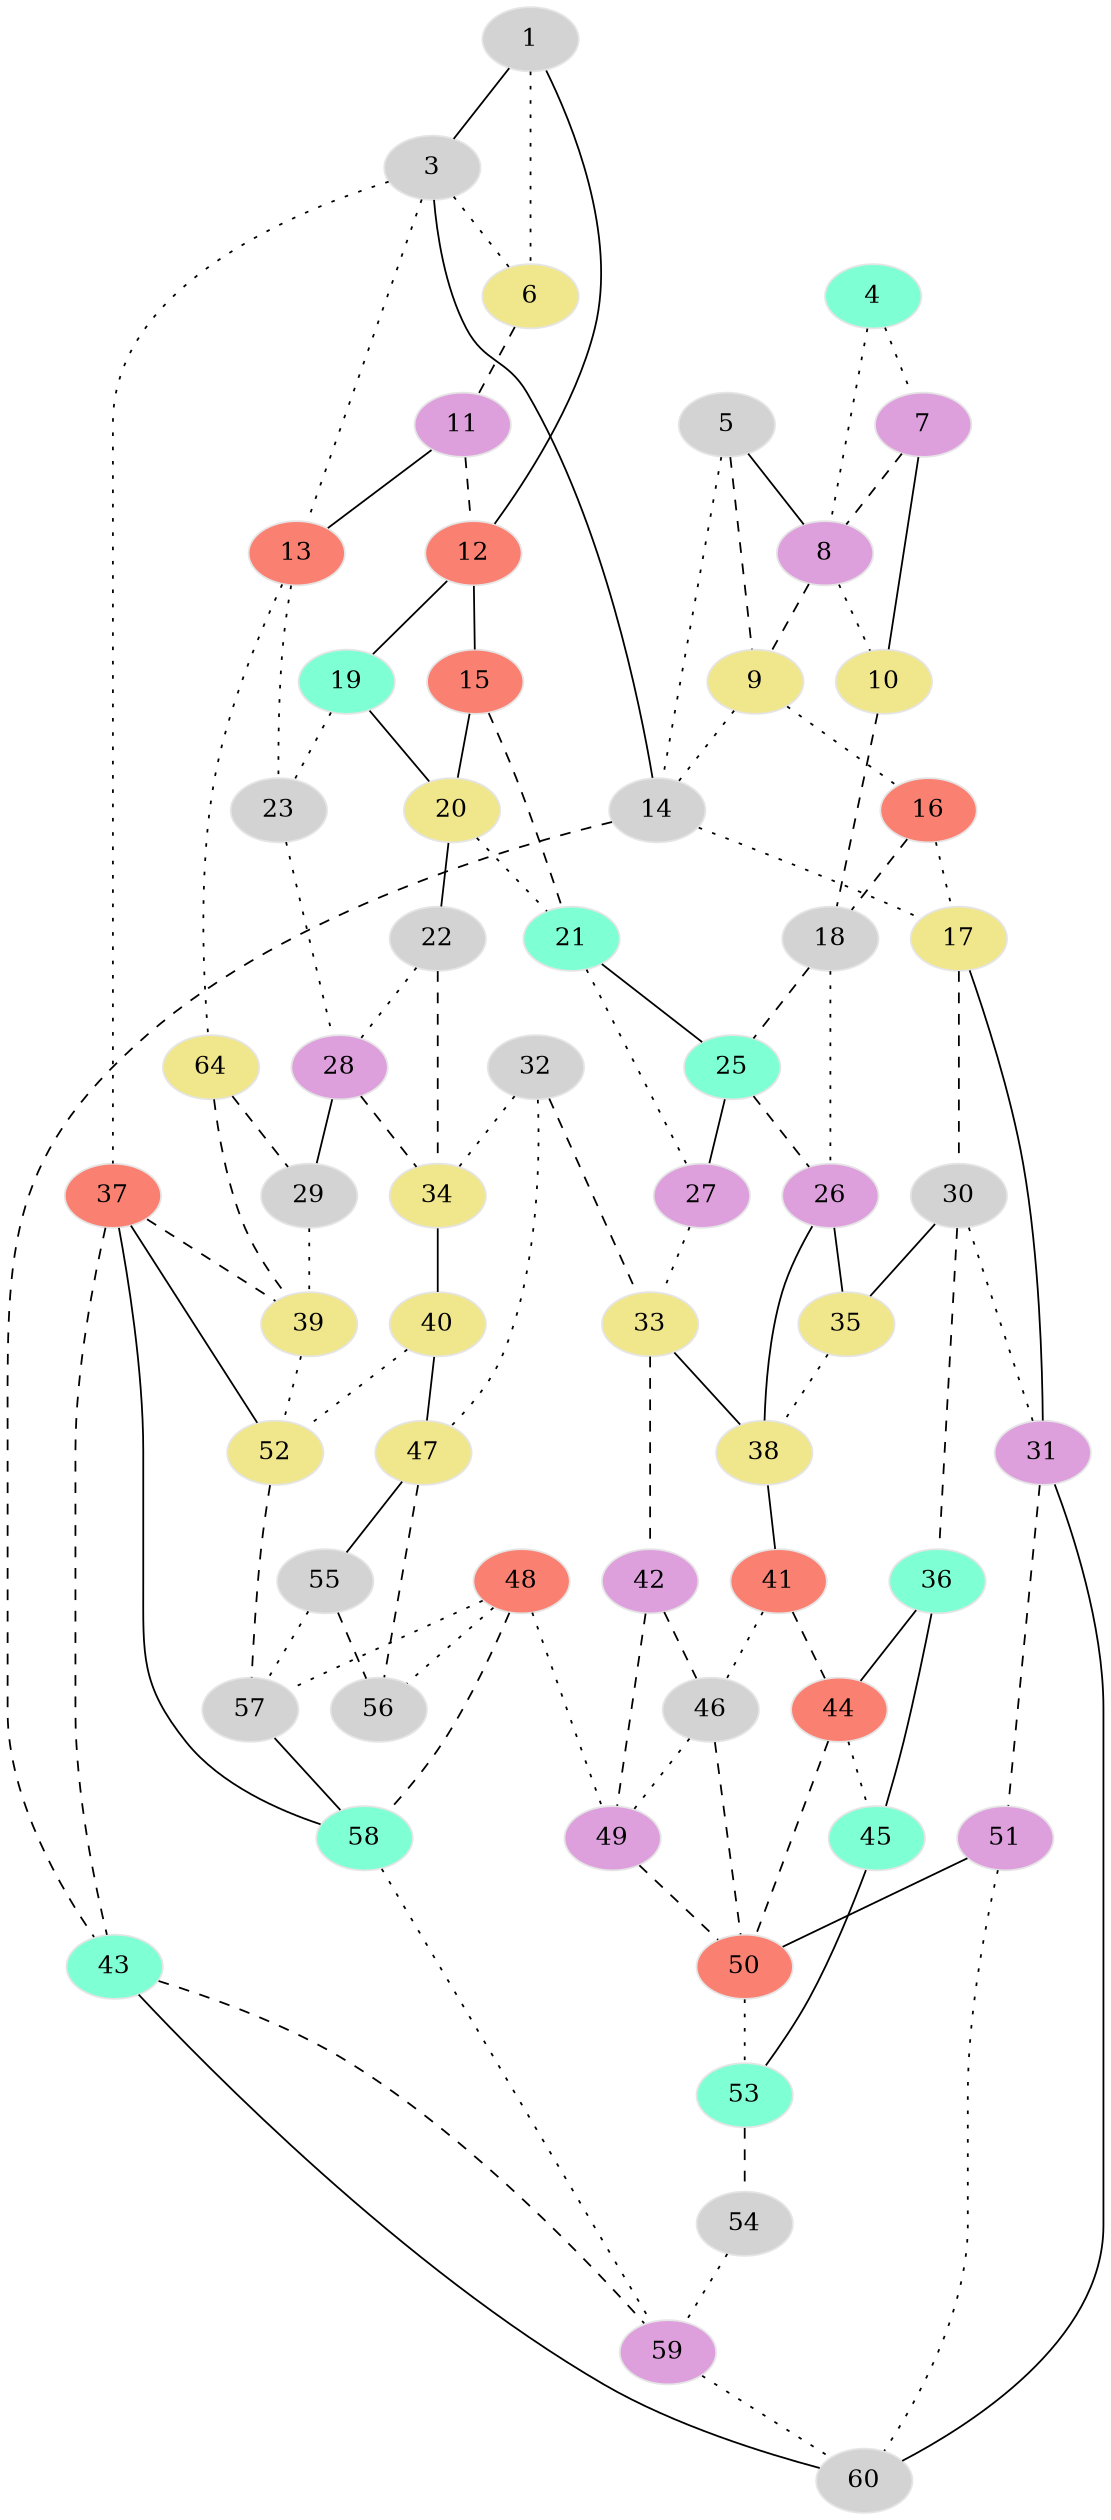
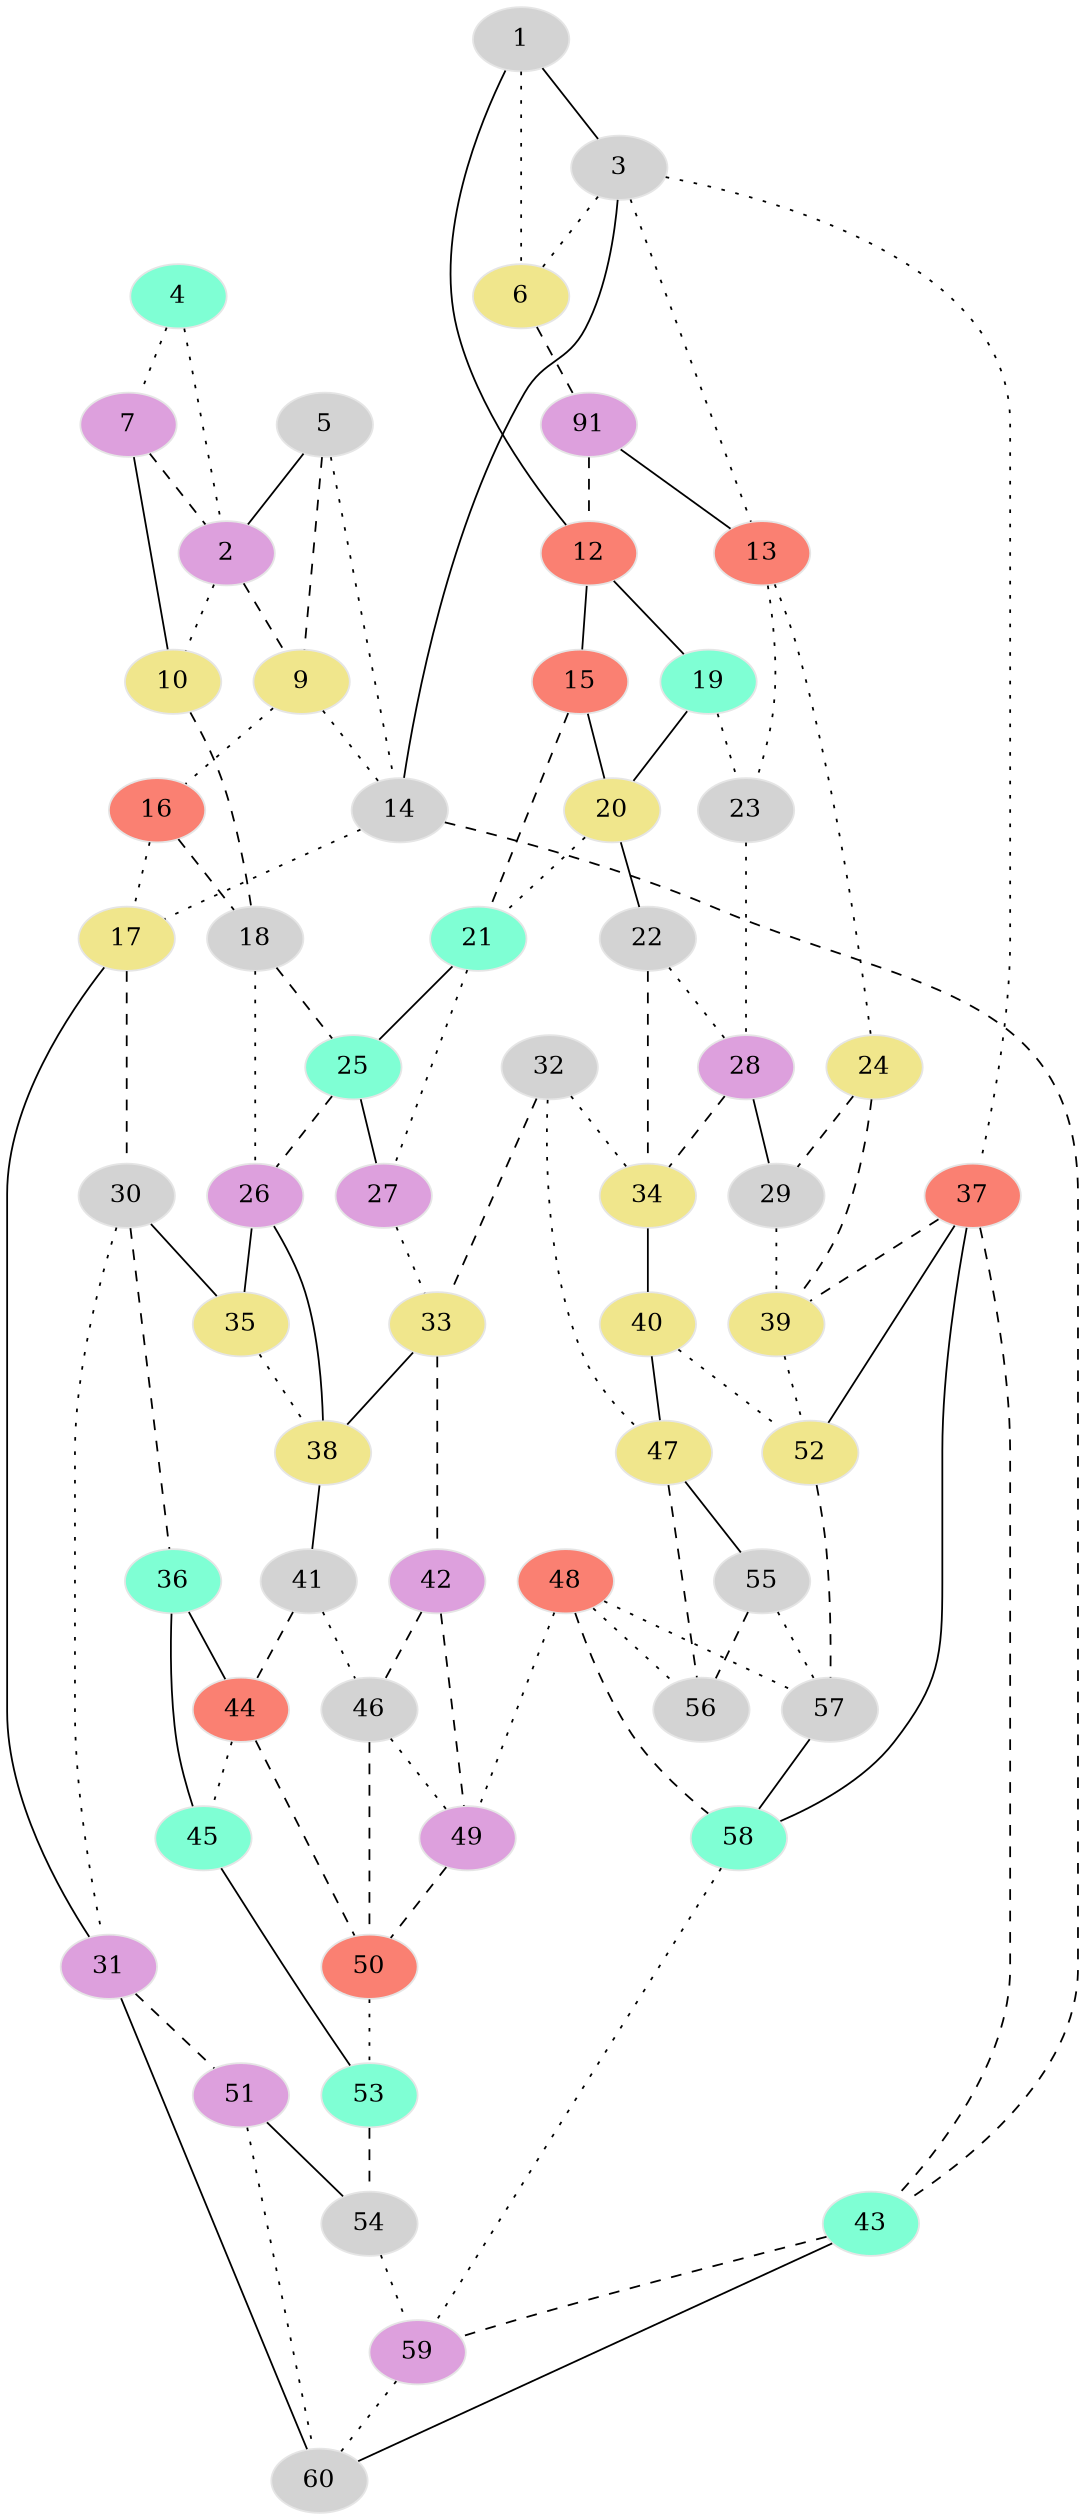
node "11": label "11" -> "91"
node "8": label "8" -> "2"
node "64": label "64" -> "24"
node "41": fillcolor salmon -> lightgrey
edge "51" -- "50": now "51" -- "54"
